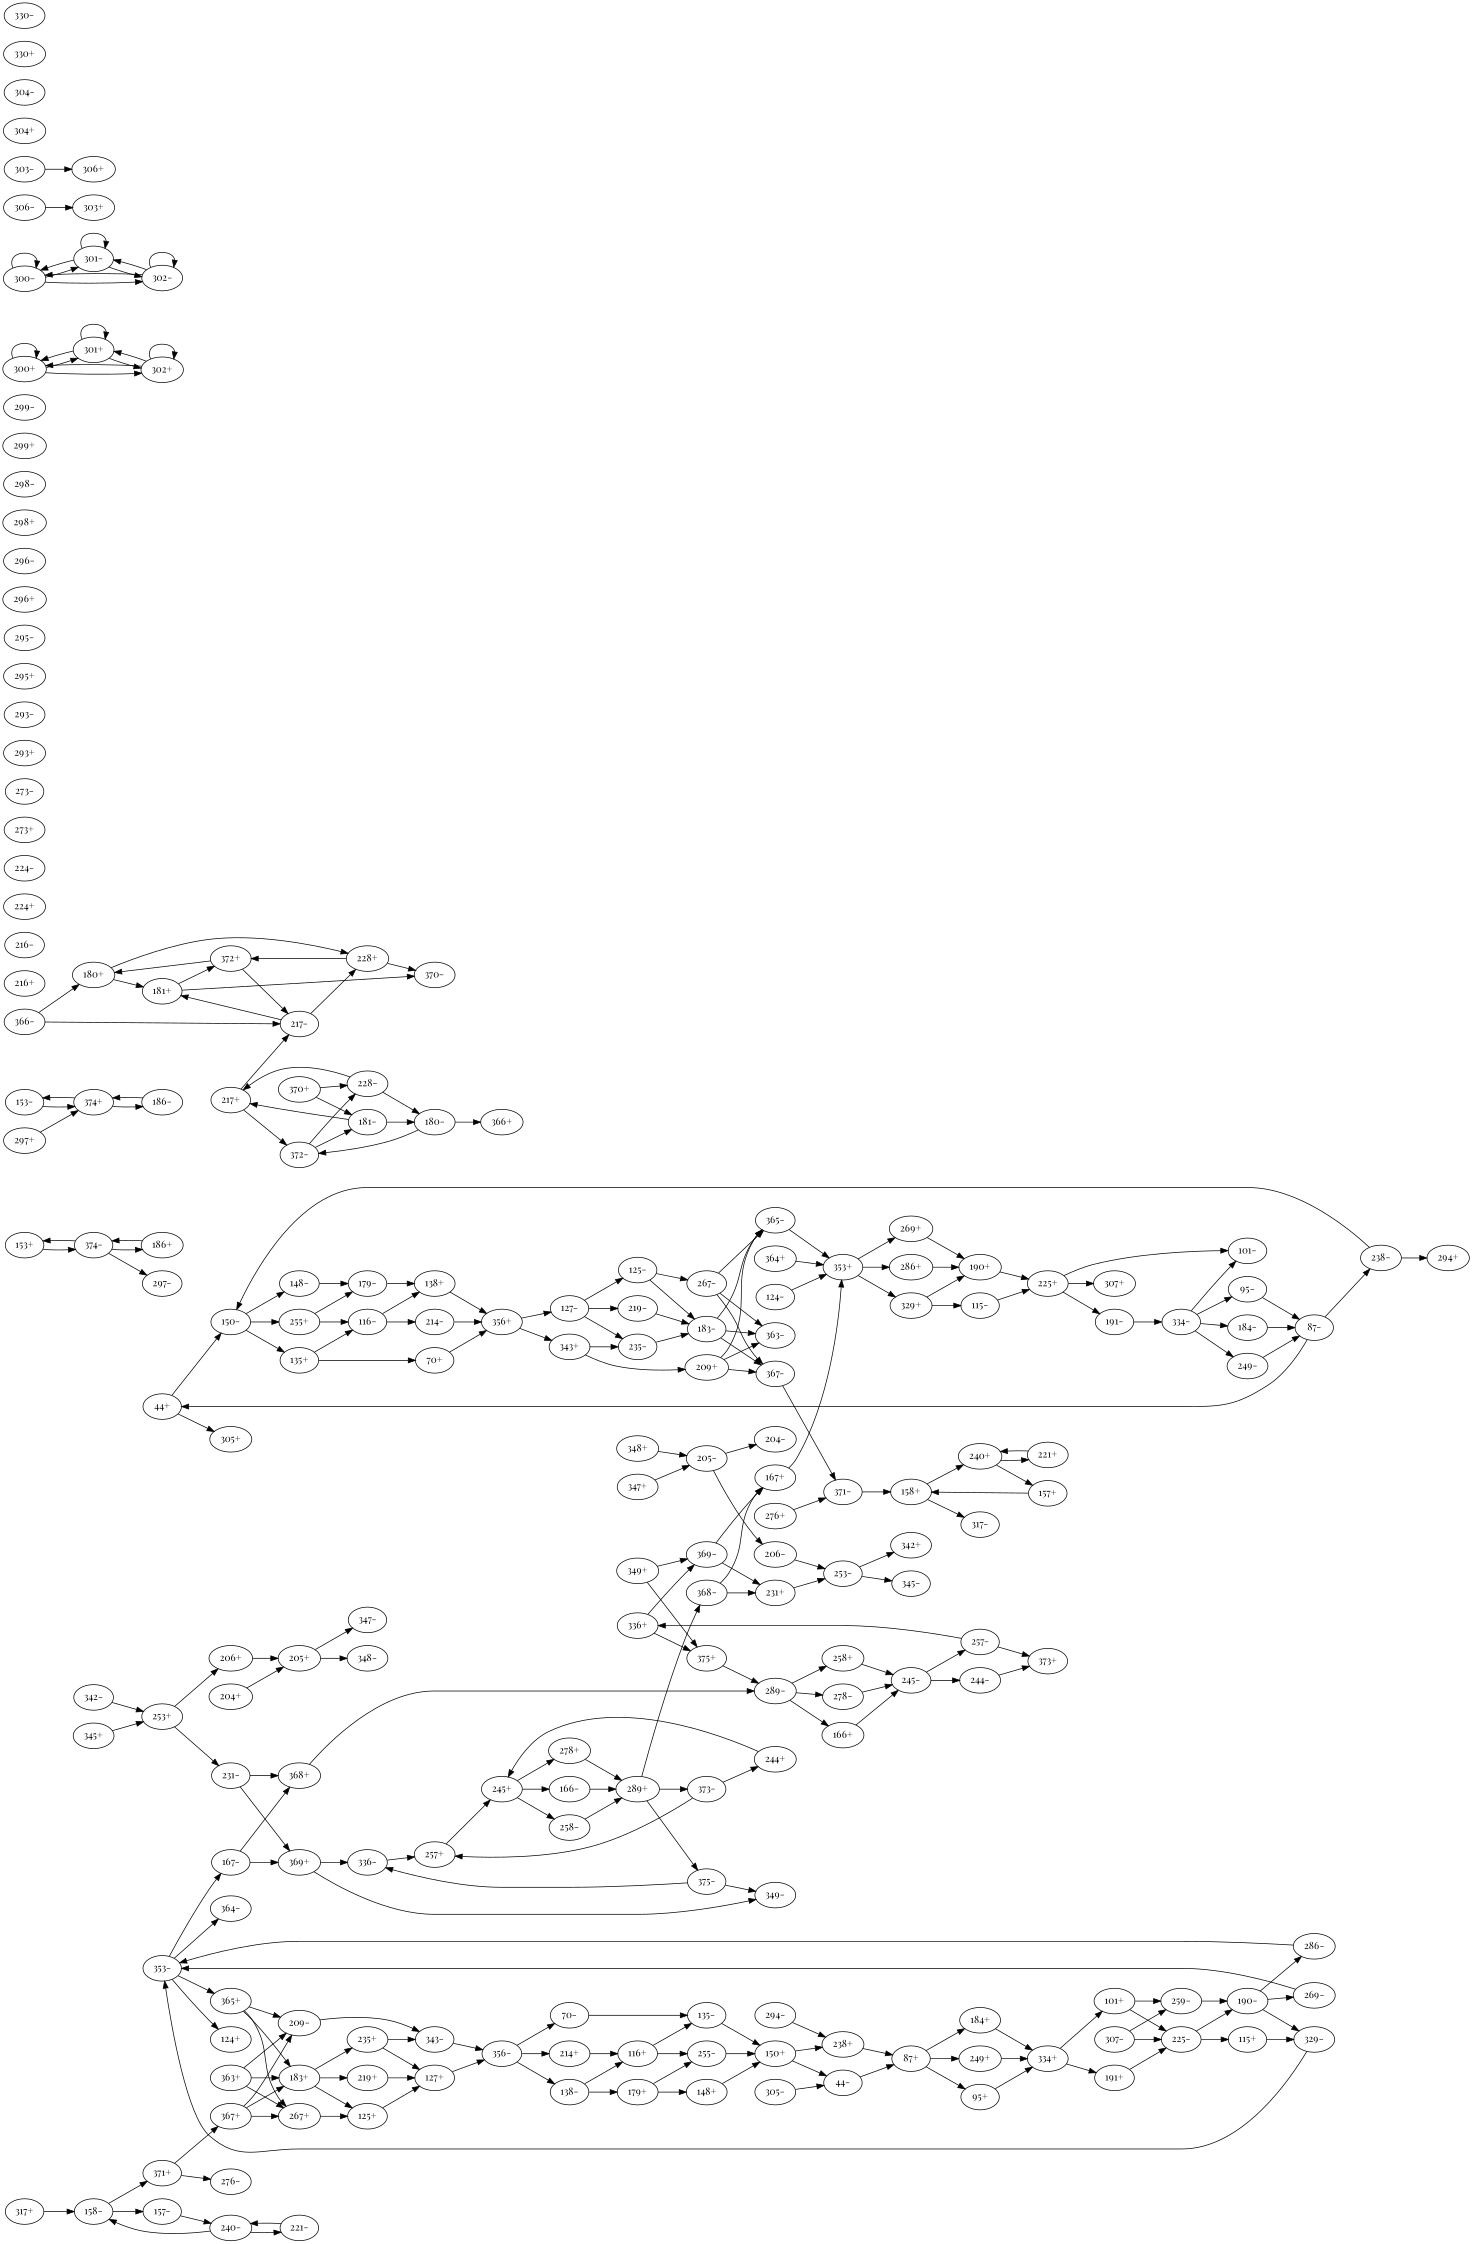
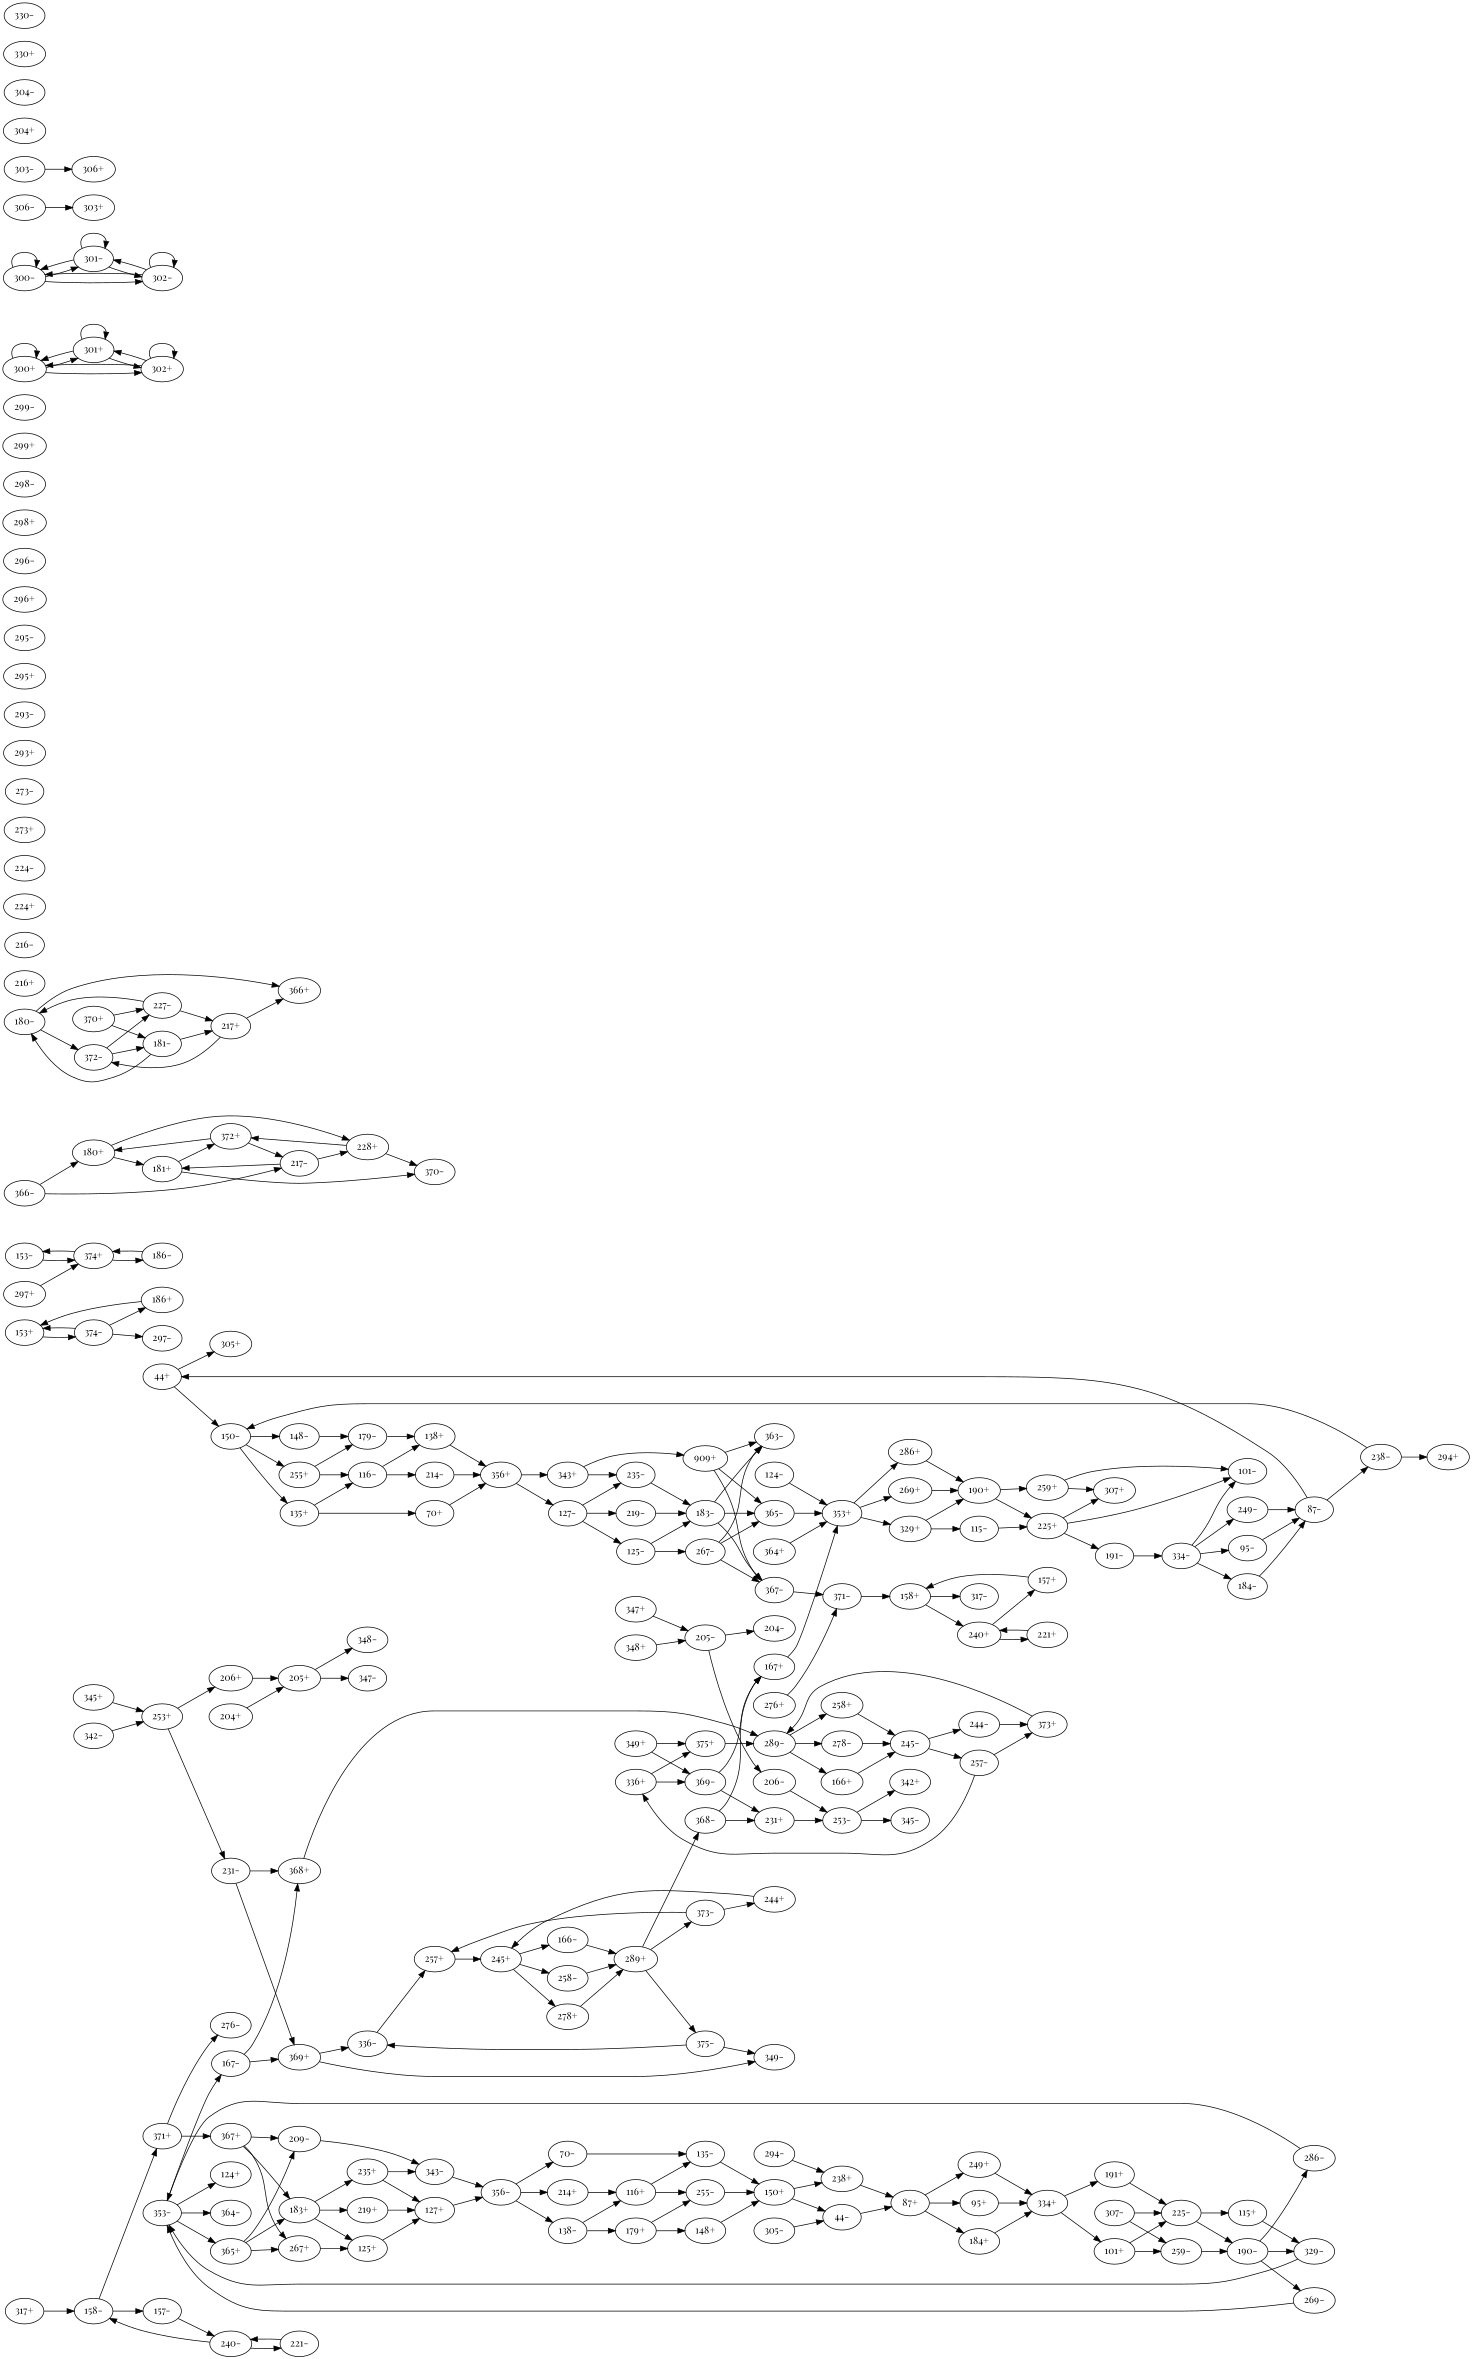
edge "217+" -> "217-": now "217+" -> "366+"
node "228-": label "228-" -> "227-"
edge "186+" -> "374-": now "186+" -> "153+"
node "209+": label "209+" -> "909+"
node "259+": added
edge "373+" -> "289-": added
node "363+": removed
